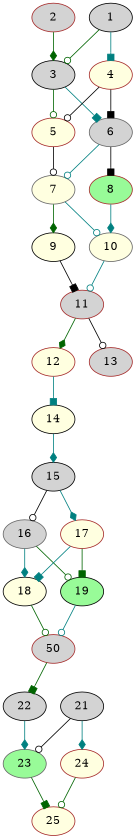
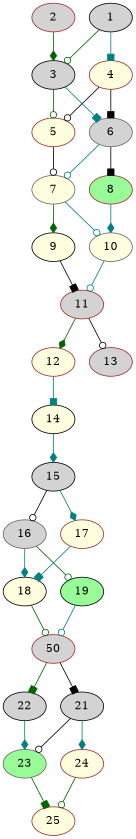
edge "17" -> "19": removed
edge "50" -> "21": added
